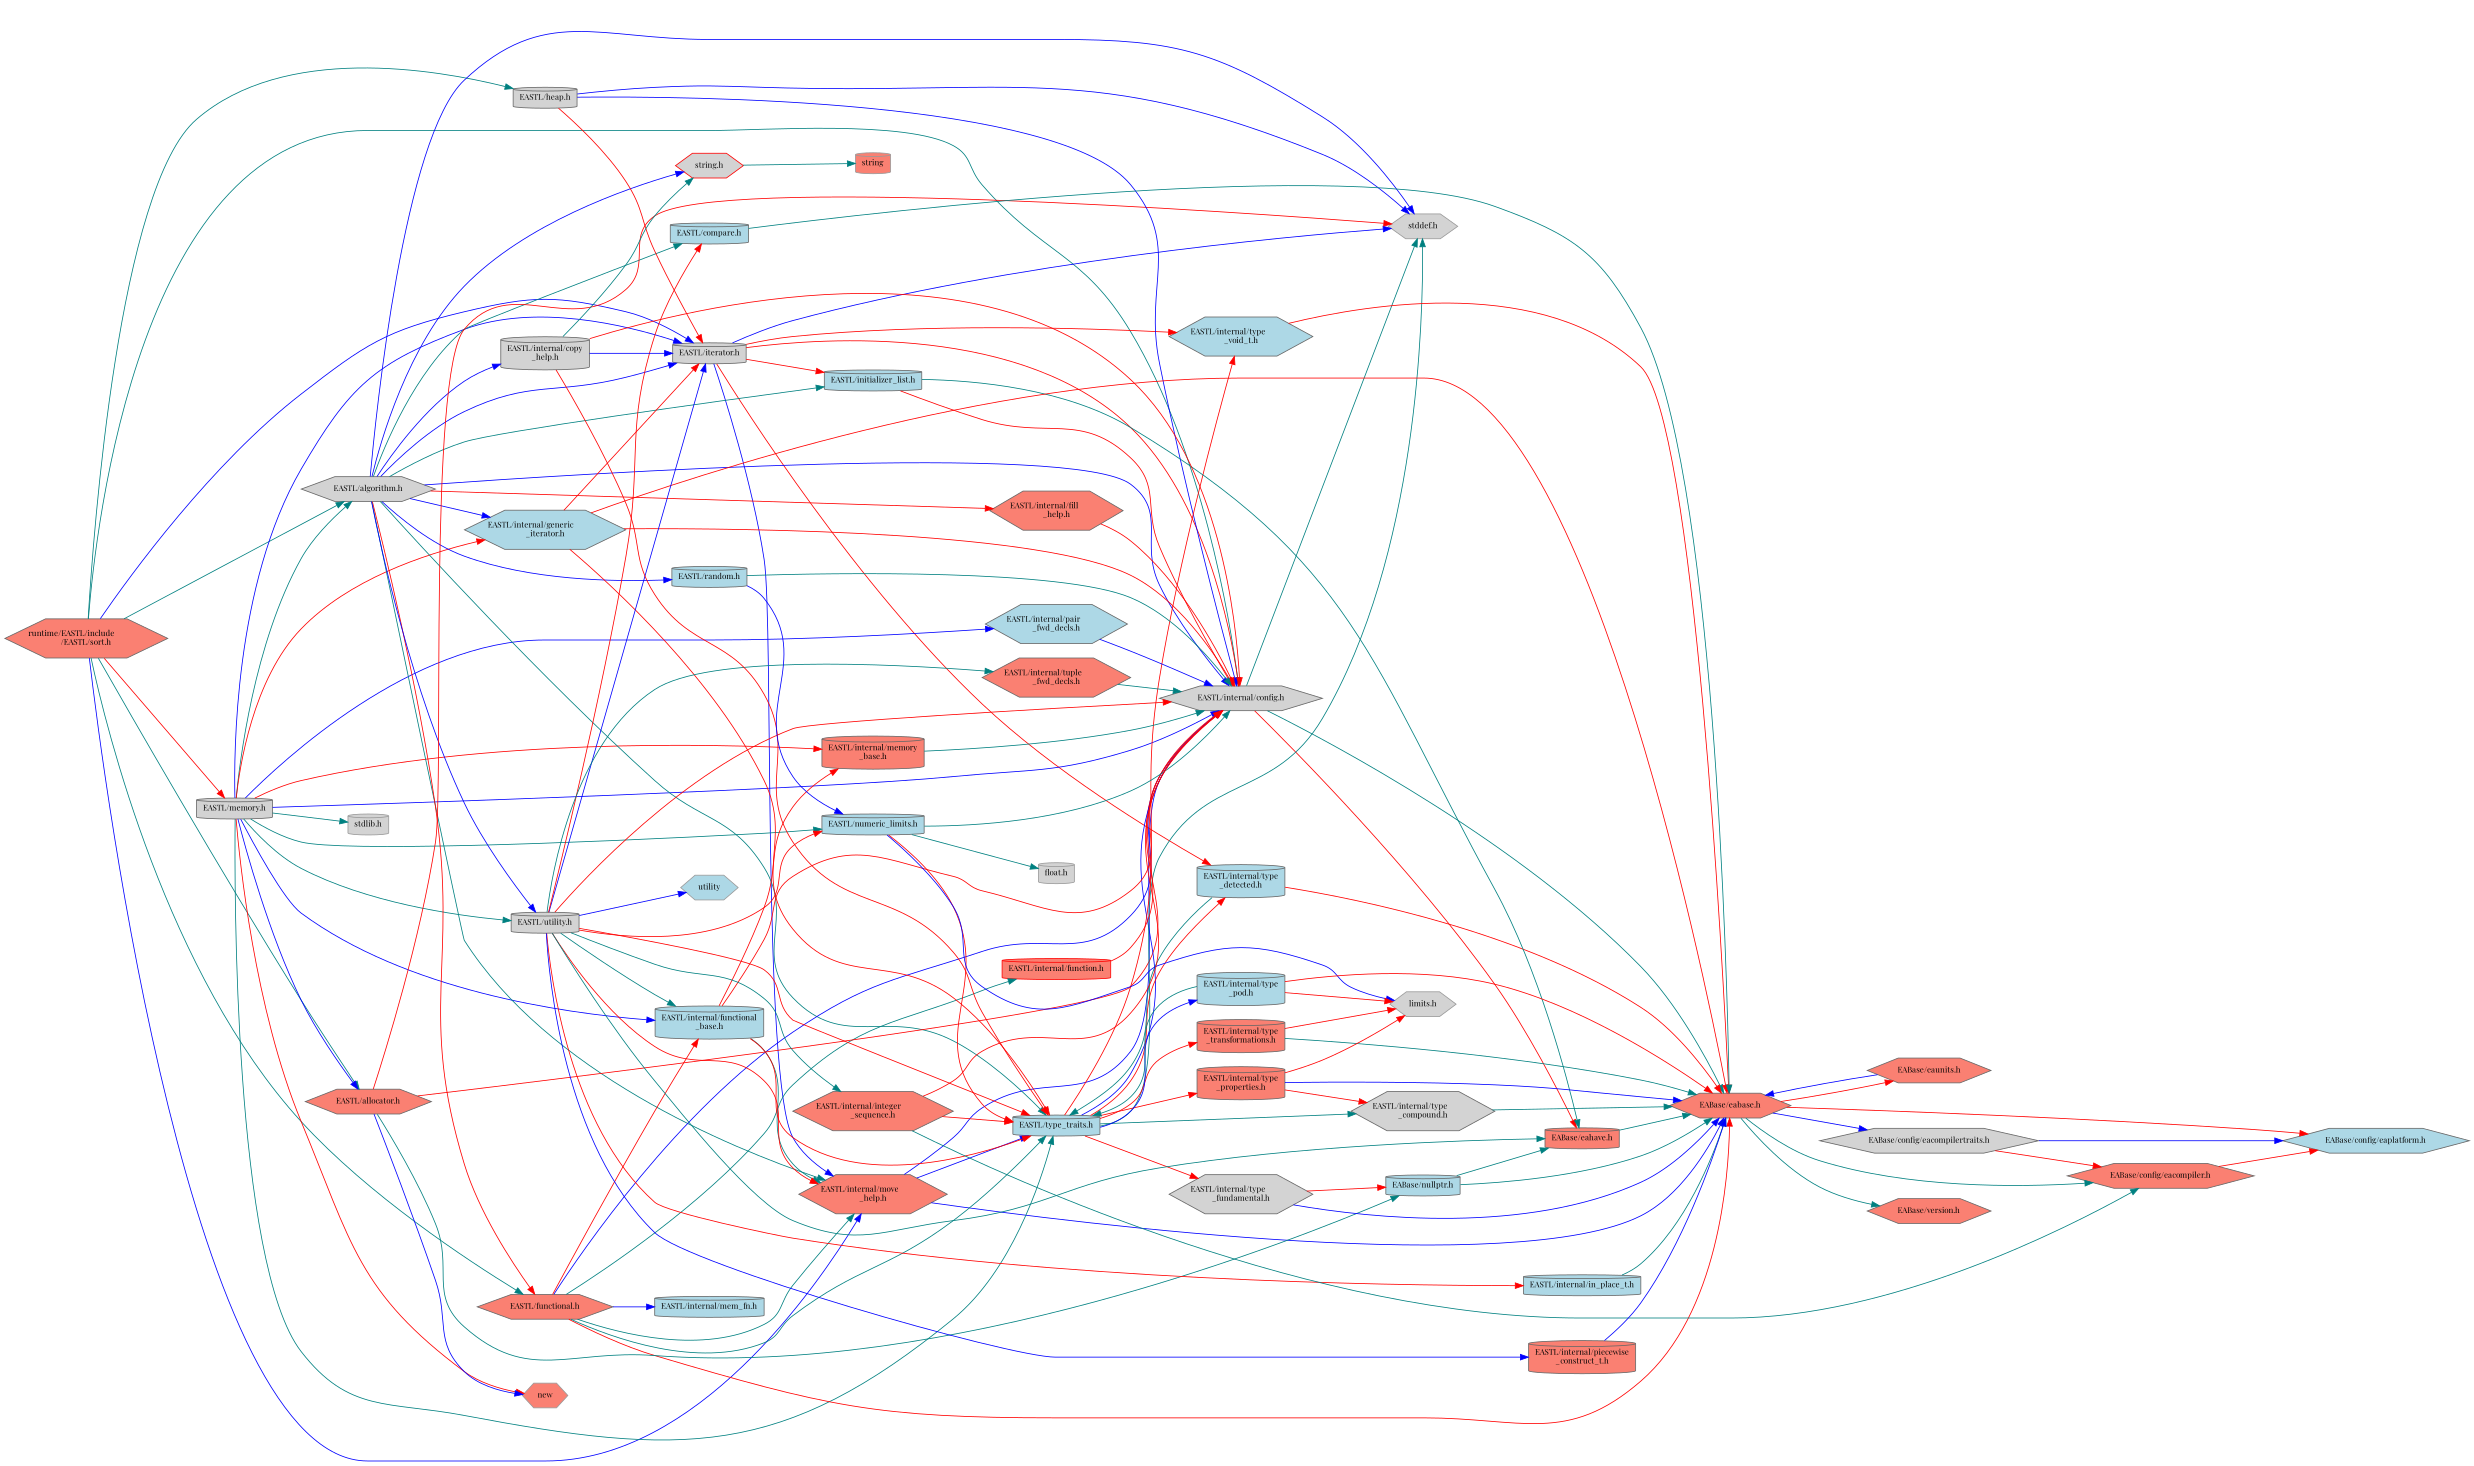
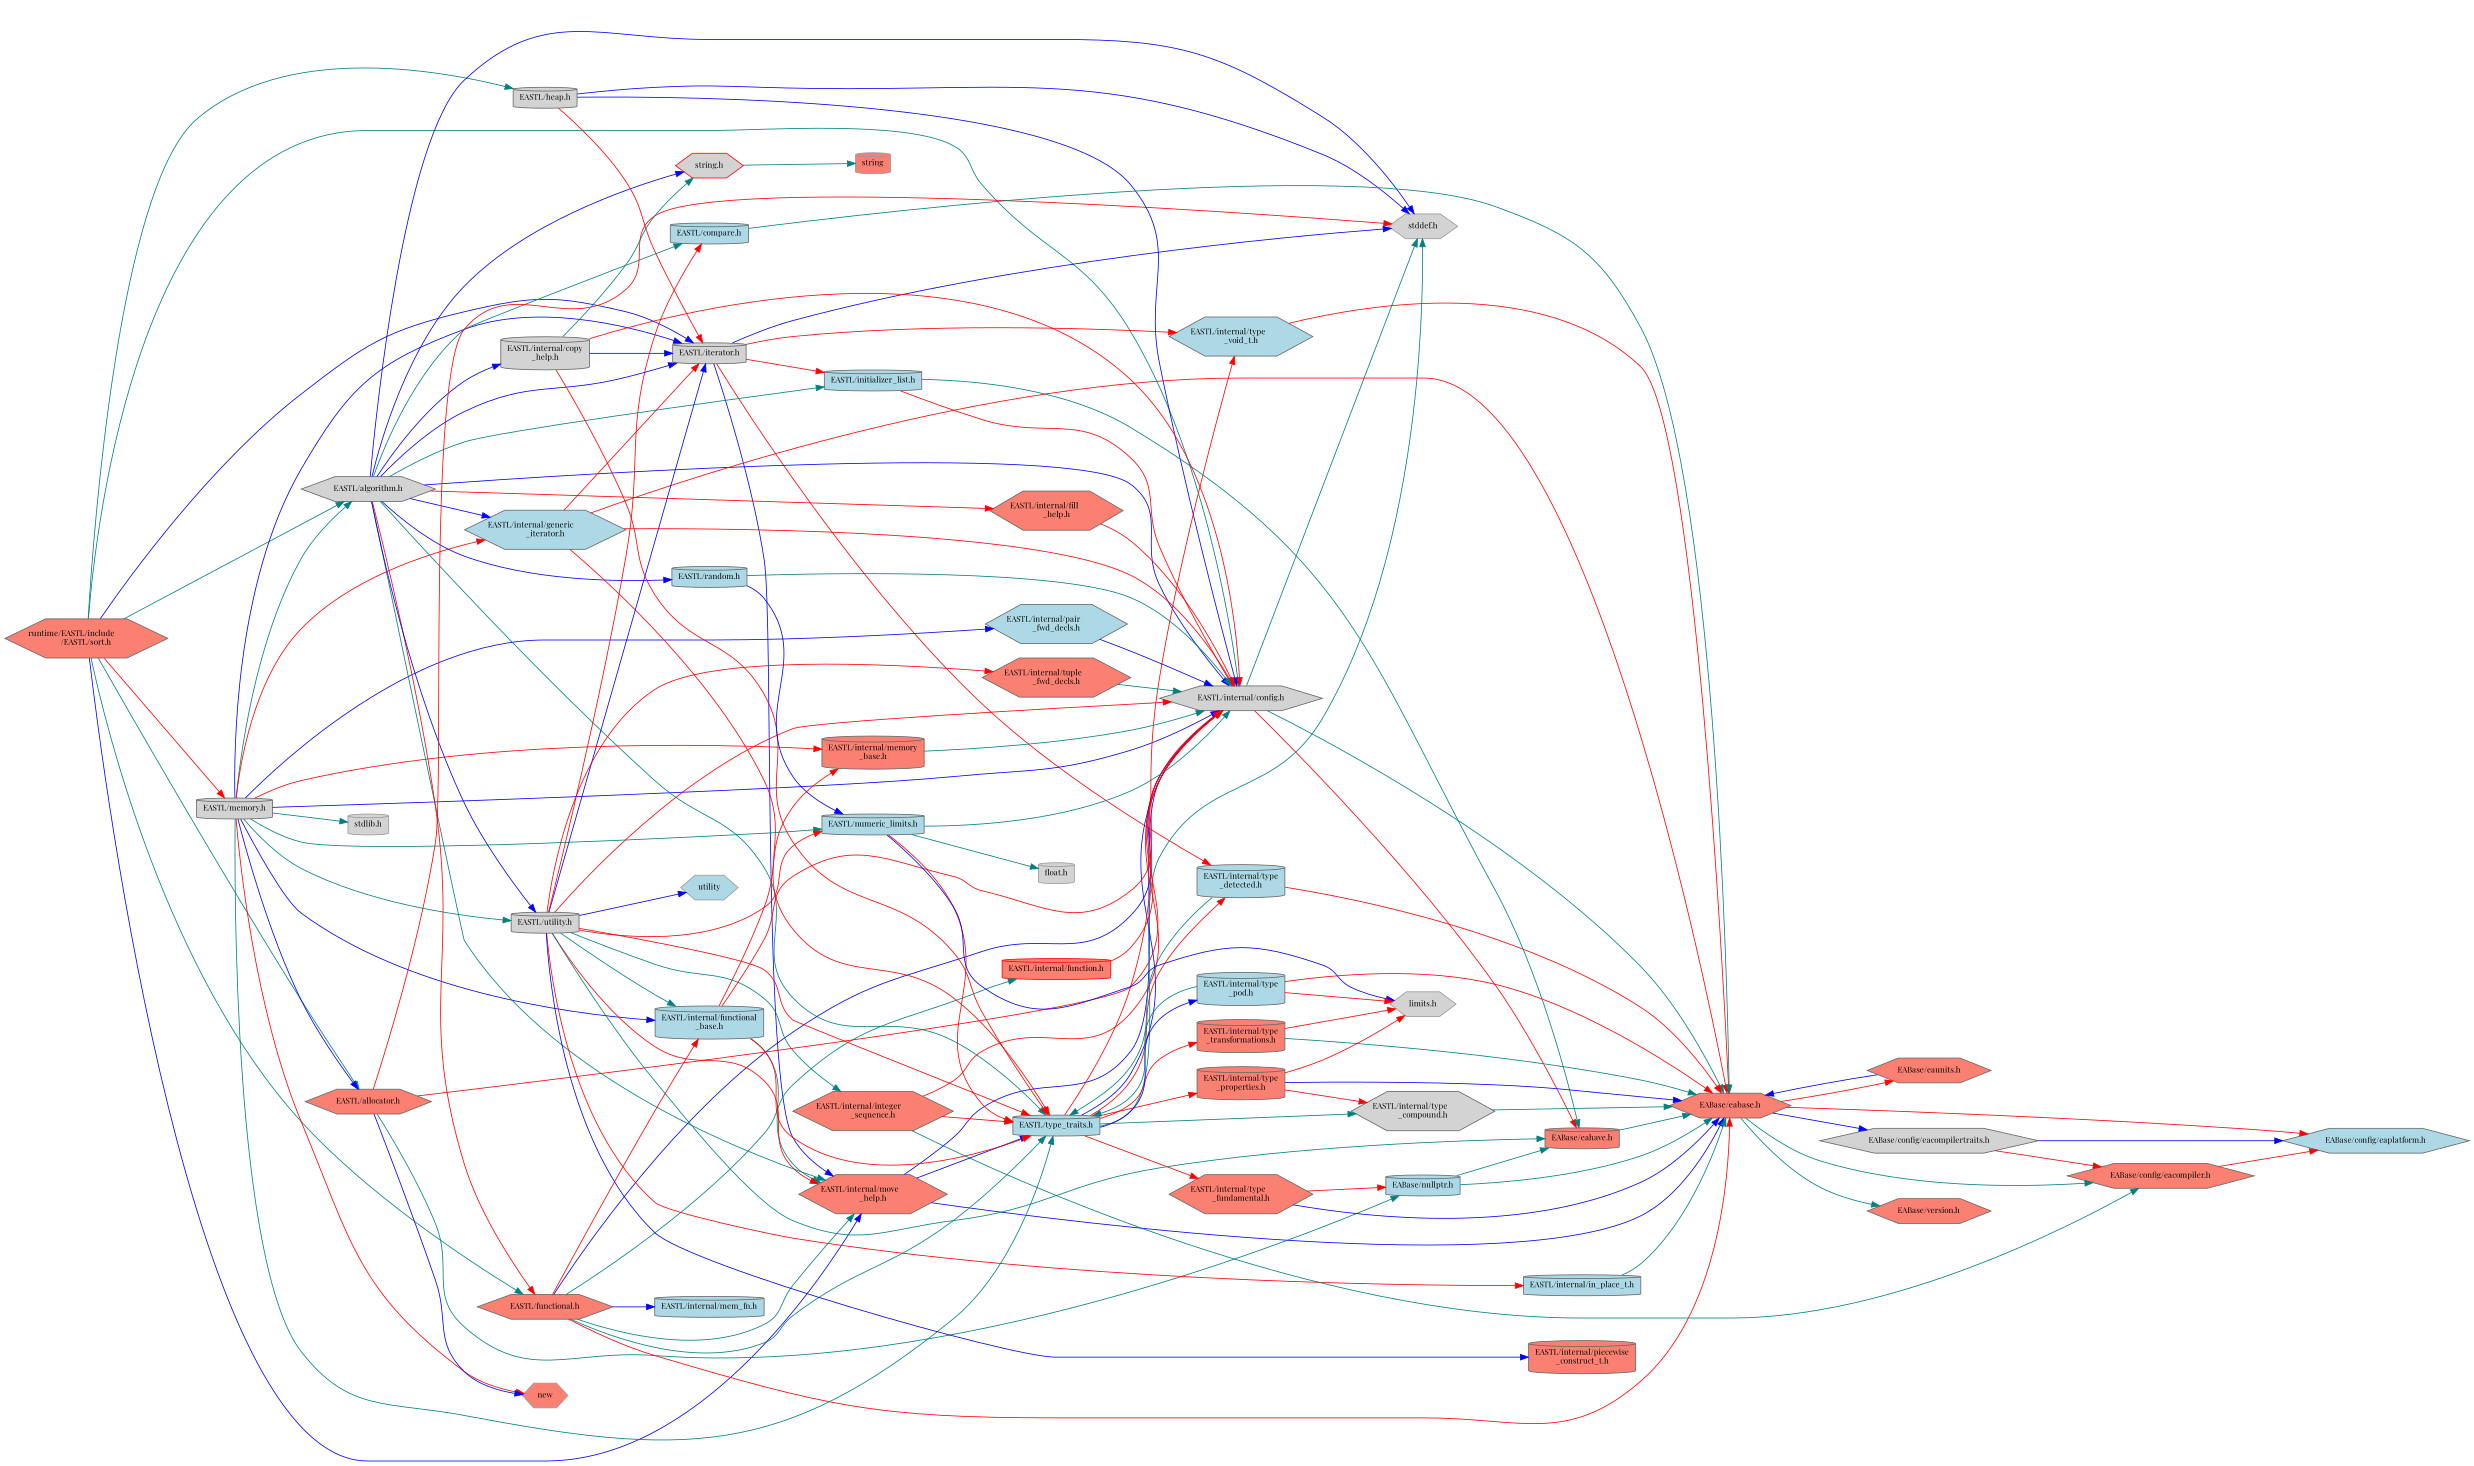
edge "EASTL/iterator.h" -> "EASTL/internal/config.h": removed
edge "EASTL/utility.h" -> "EASTL/internal/tuple _fwd_decls.h": color teal -> red
node "EASTL/internal/type _fundamental.h": fillcolor lightgrey -> salmon
edge "EASTL/internal/piecewise _construct_t.h" -> "EABase/eabase.h": removed
